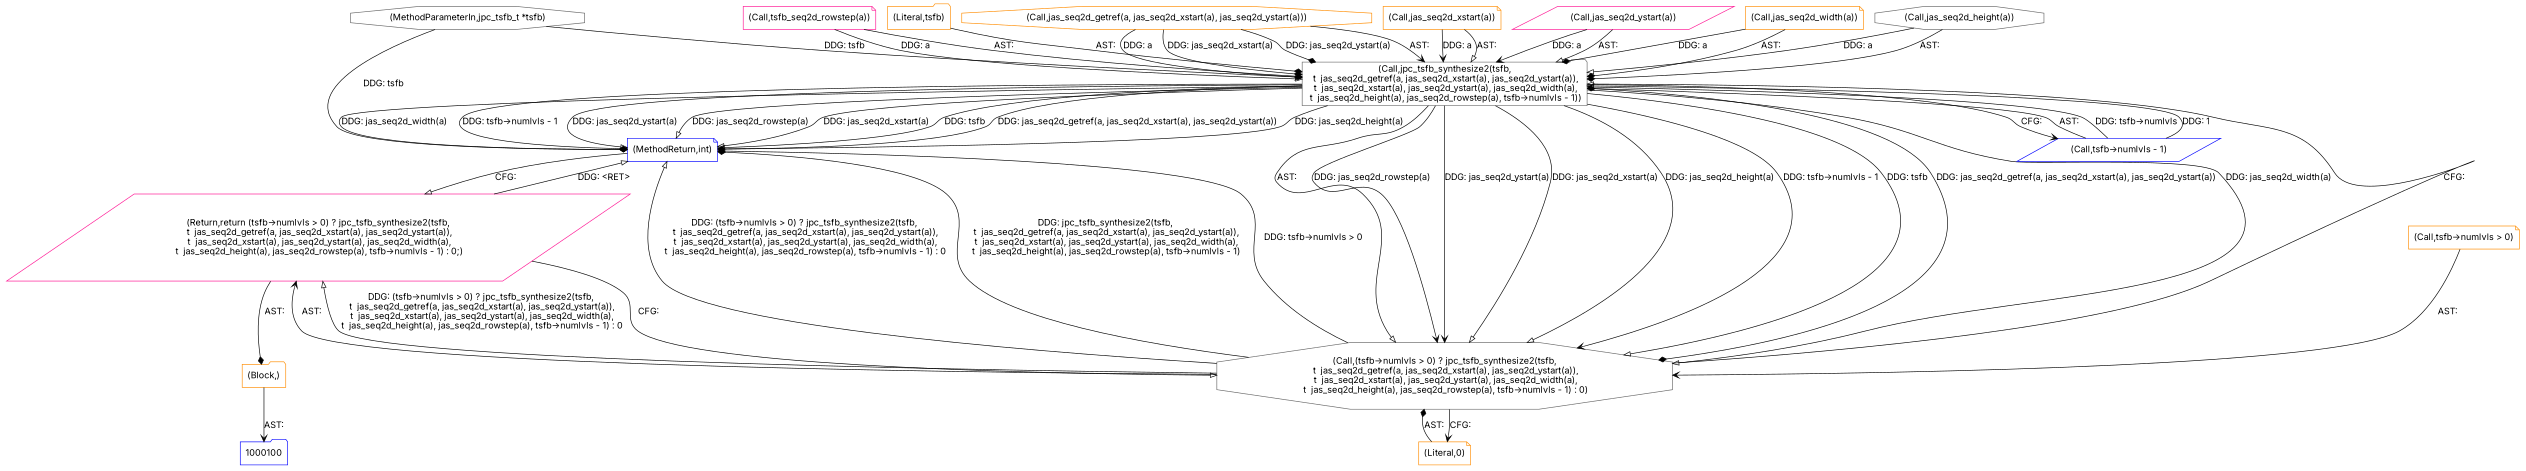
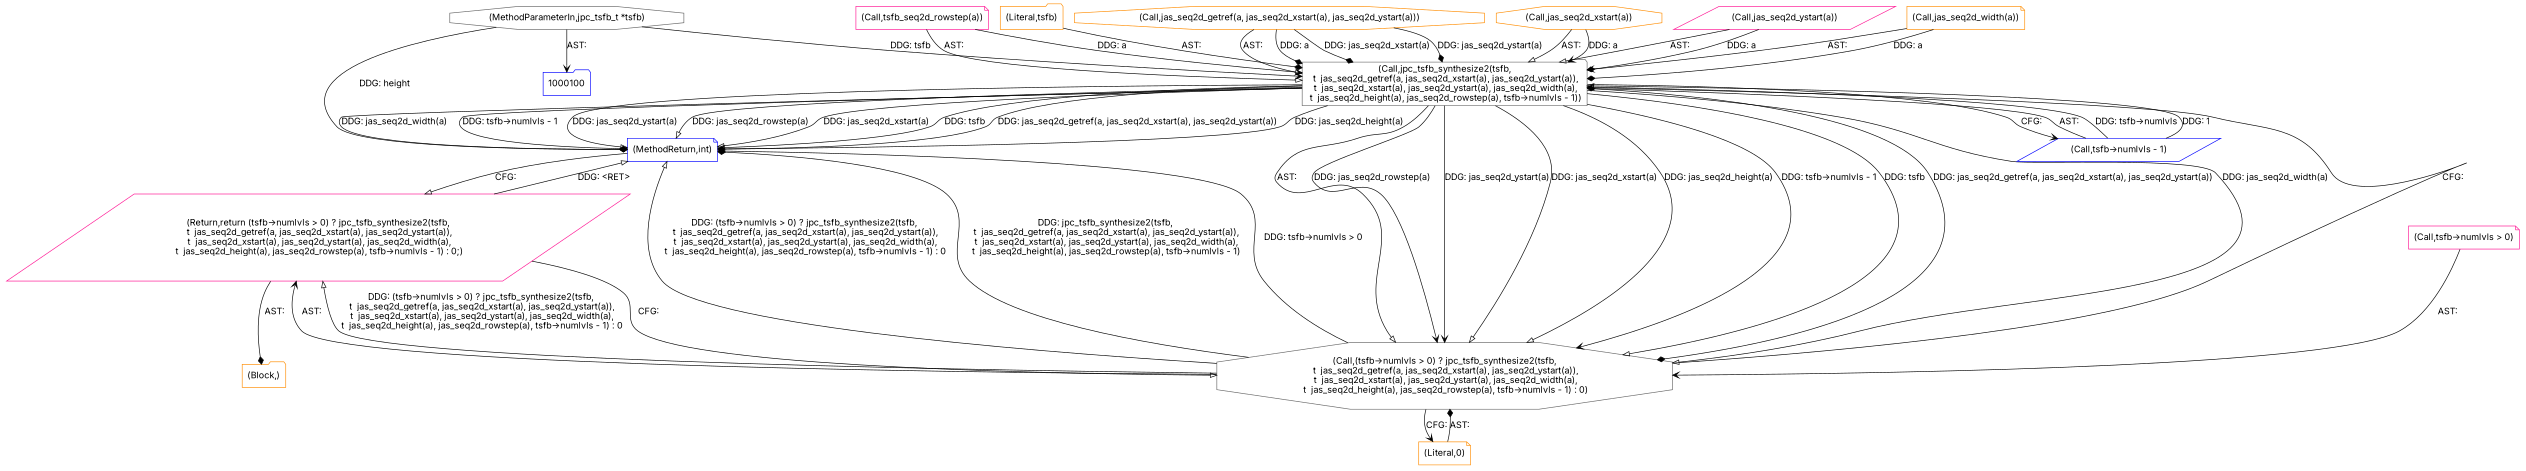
node "(Call,jas_seq2d_xstart(a))": shape note -> octagon
node "(Call,jas_seq2d_height(a))": removed
edge "(MethodParameterIn,jpc_tsfb_t *tsfb)" -> "(MethodReturn,int)": label "DDG: tsfb" -> "DDG: height"
node "(Call,tsfb->numlvls > 0)": color darkorange -> deeppink
edge "(Block,)" -> "1000100": now "(MethodParameterIn,jpc_tsfb_t *tsfb)" -> "1000100"
